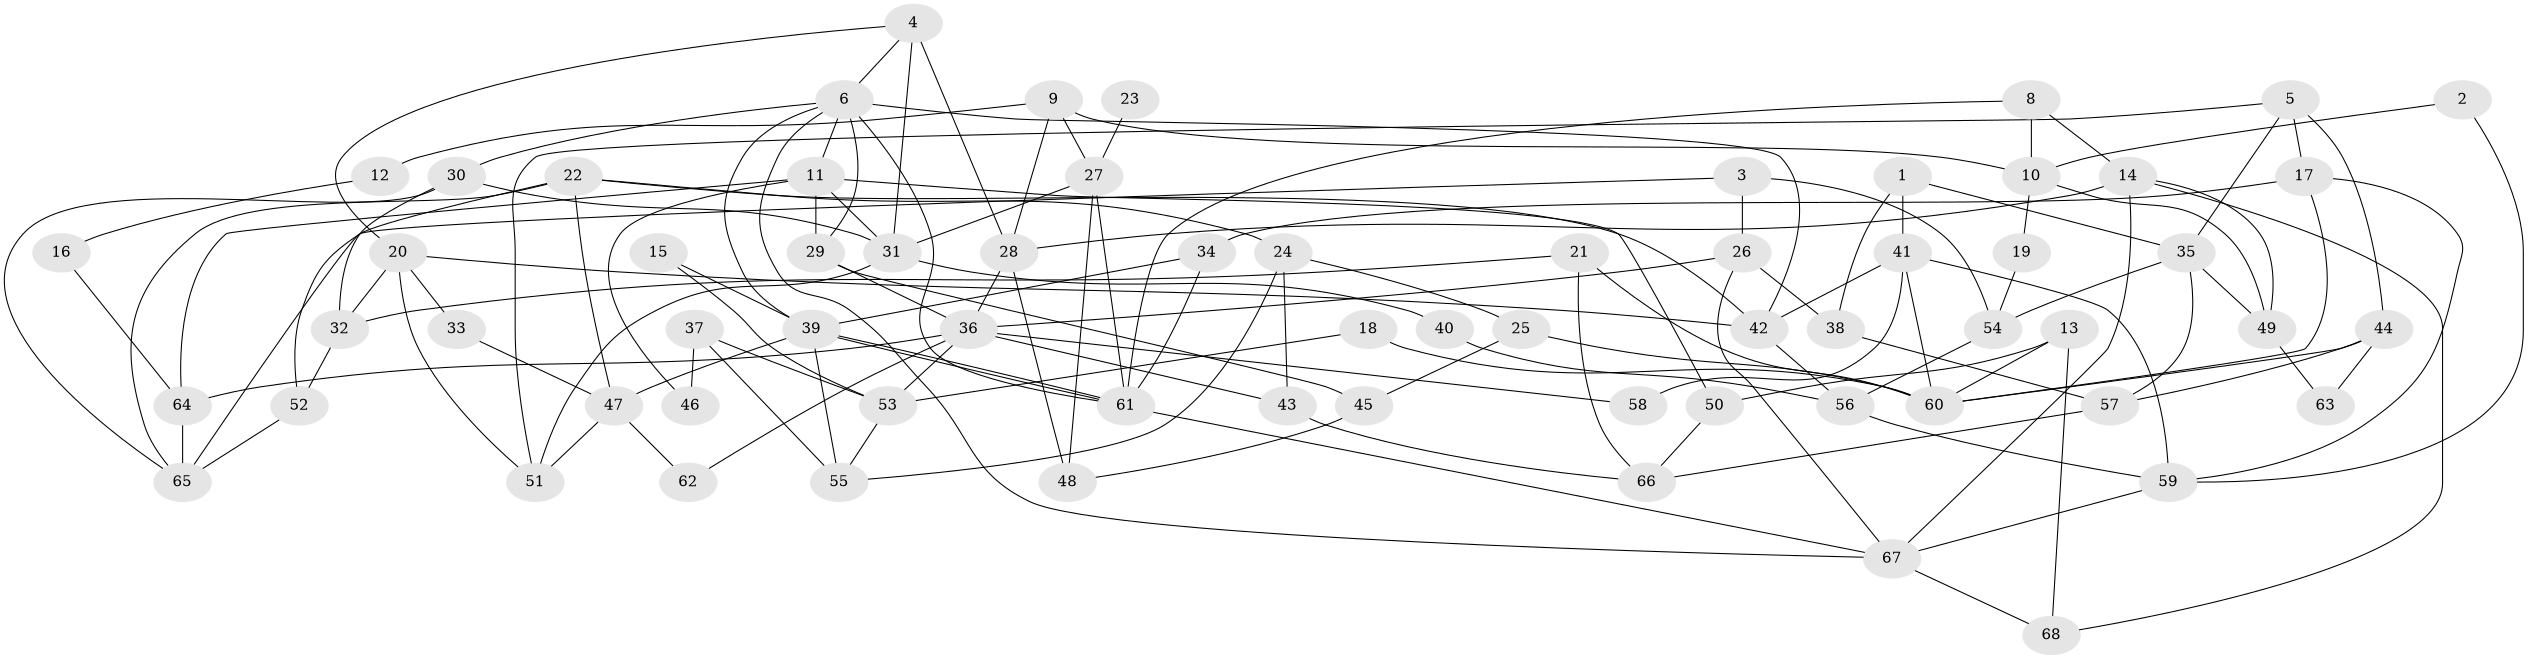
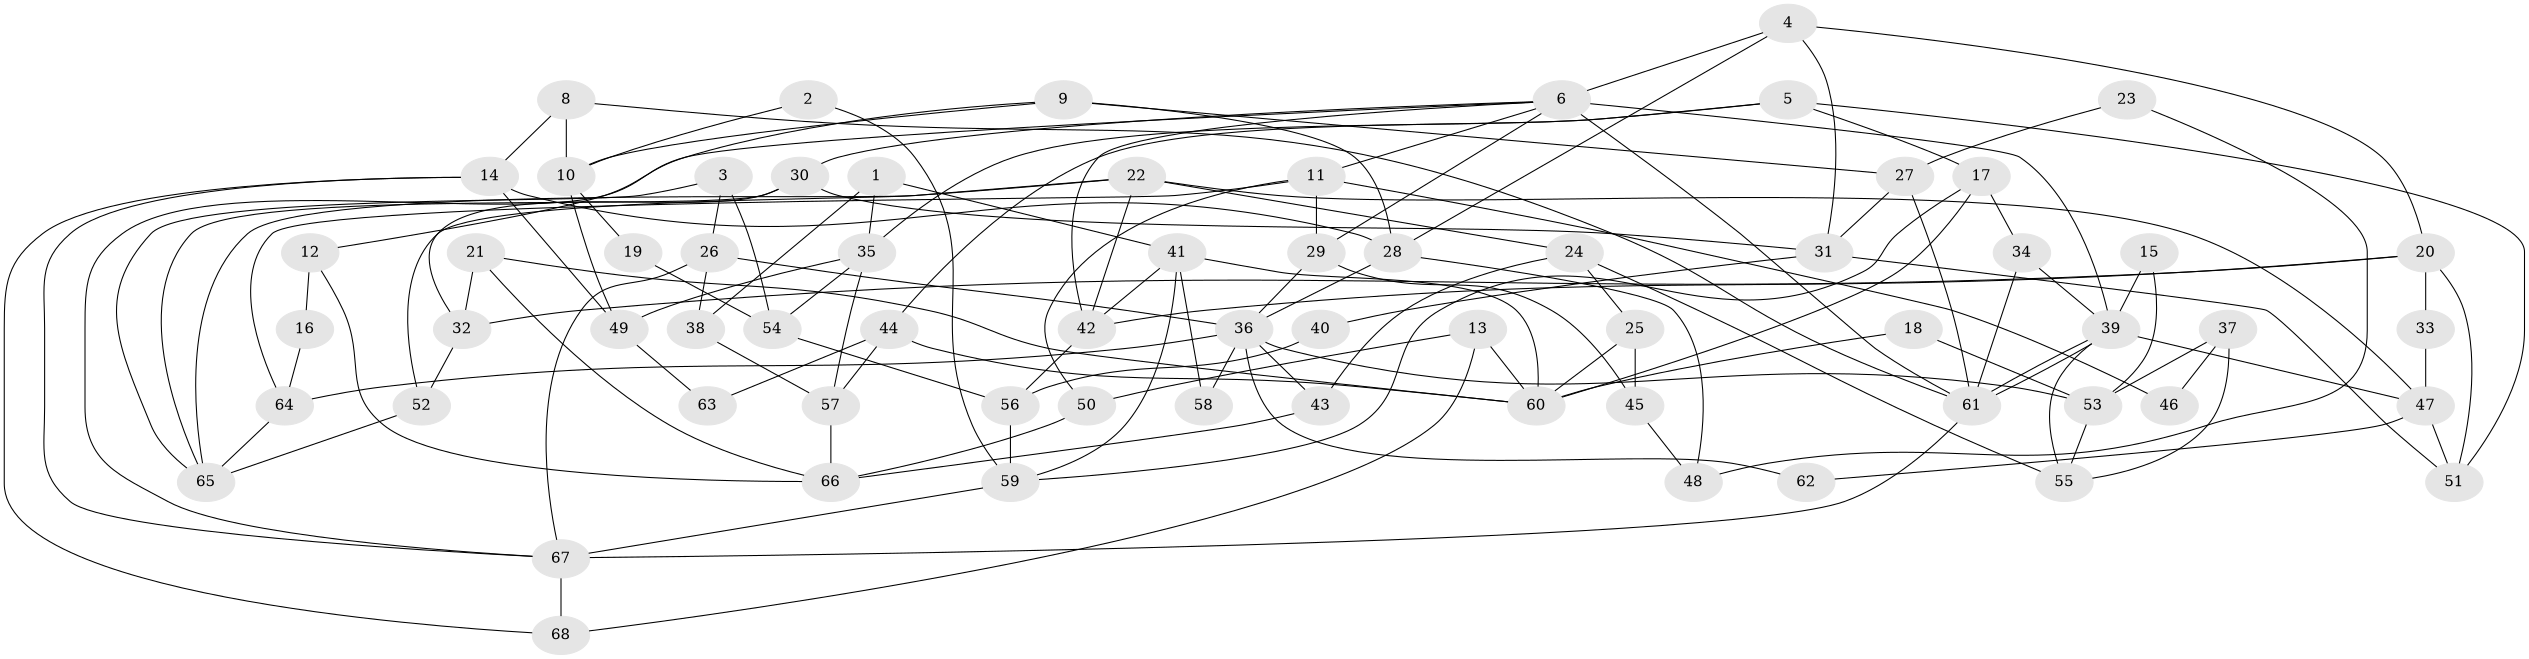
edge "11" -- "31": removed
edge "27" -- "48": now "23" -- "48"
edge "12" -- "66": added
